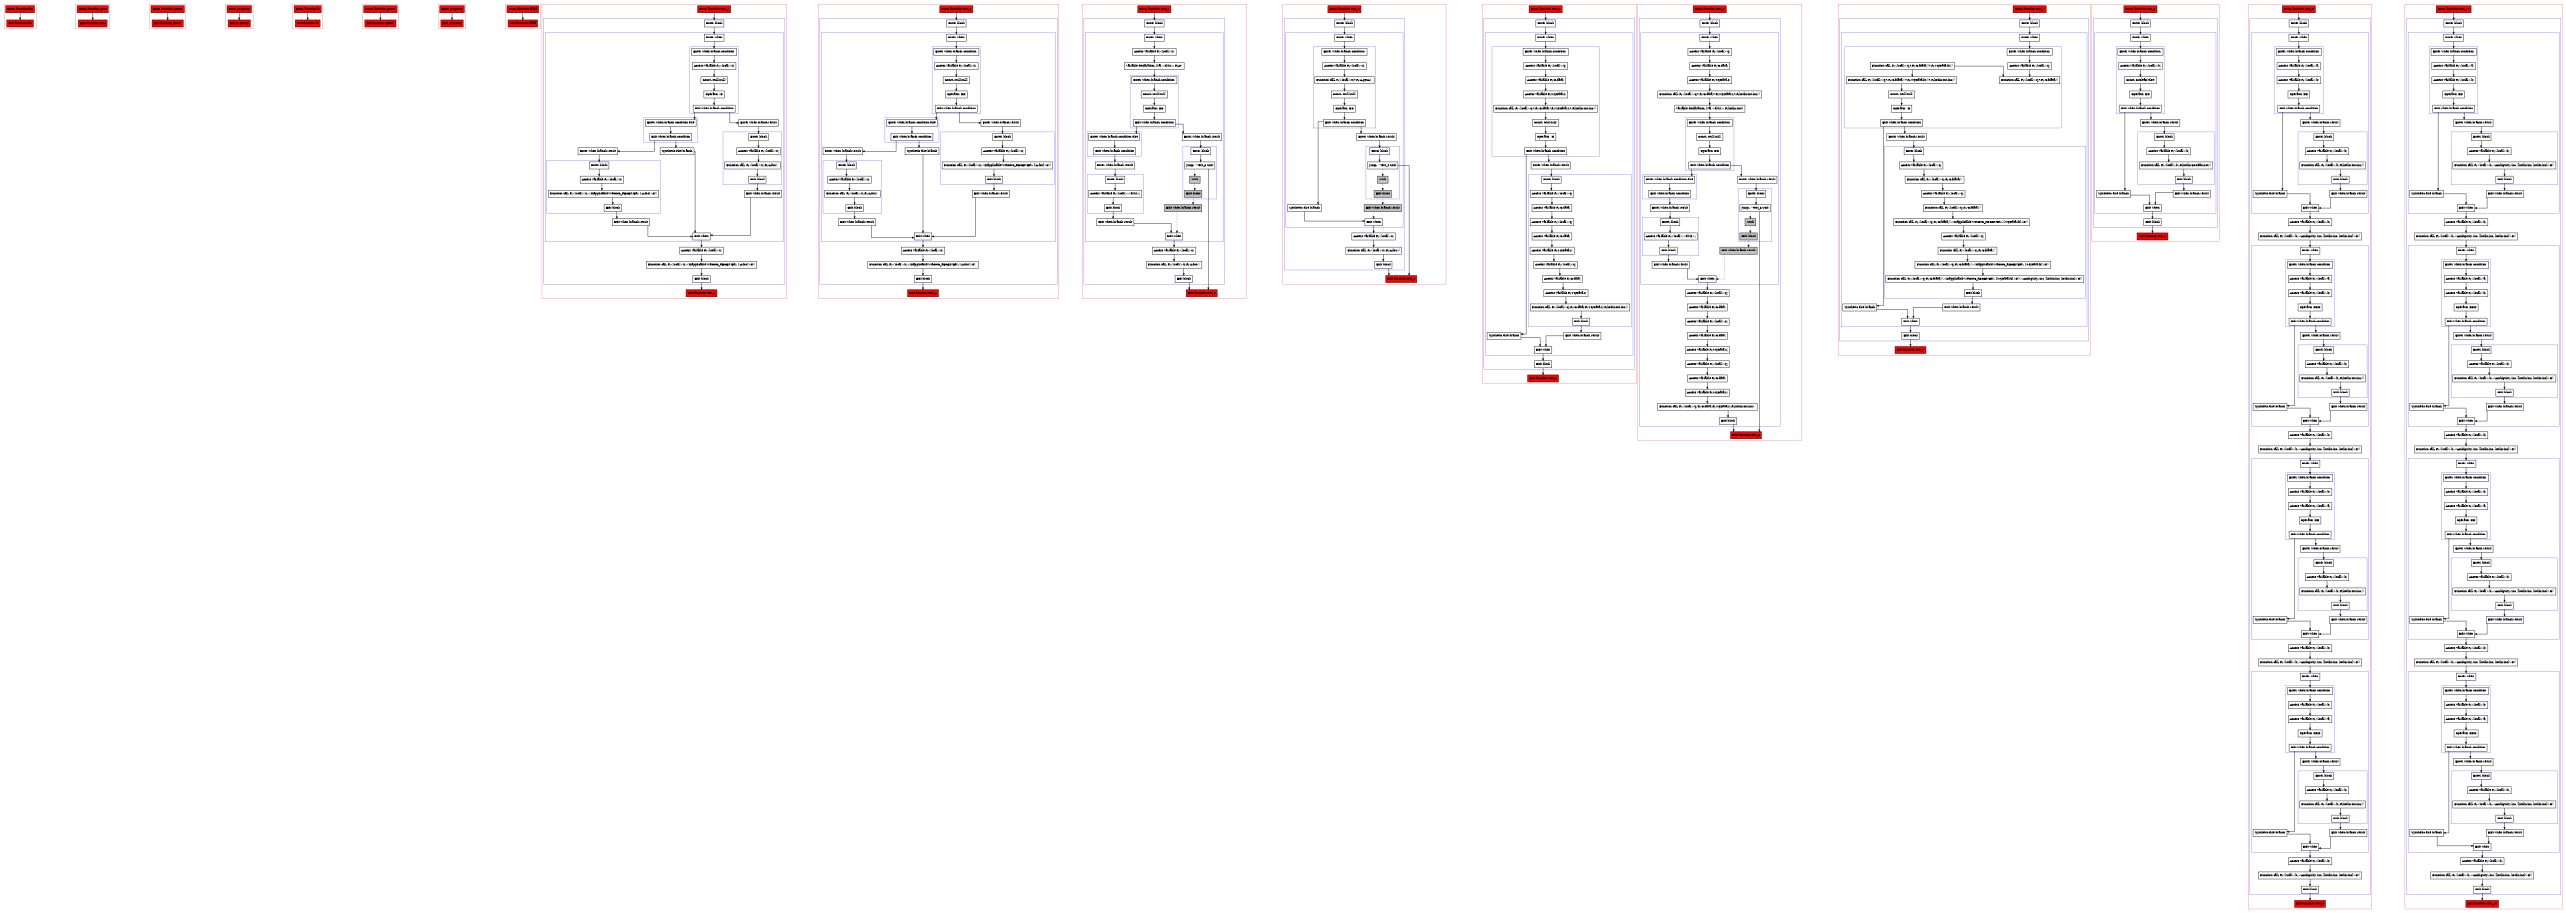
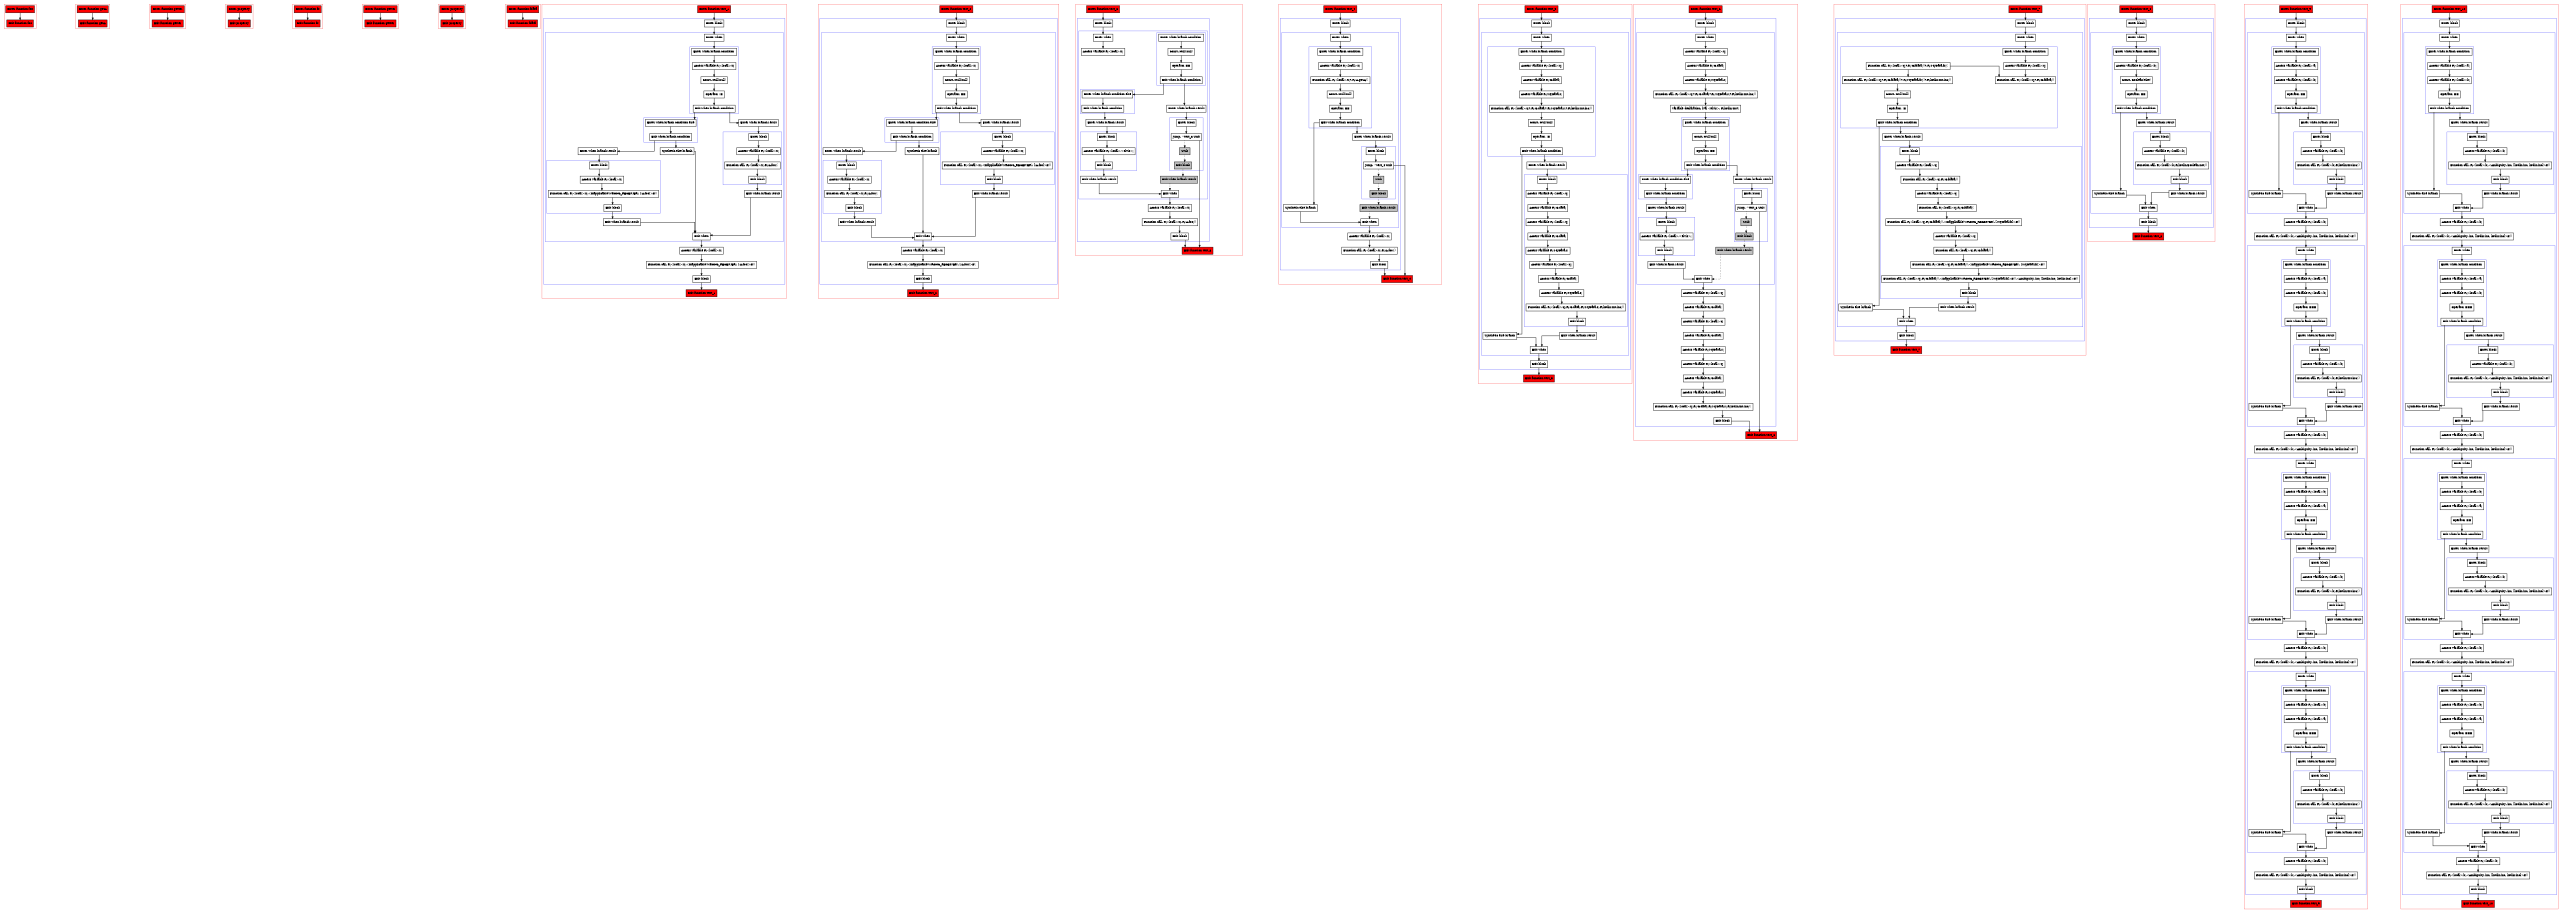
node "Variable declaration: lval <elvis>: R|A?|": removed
